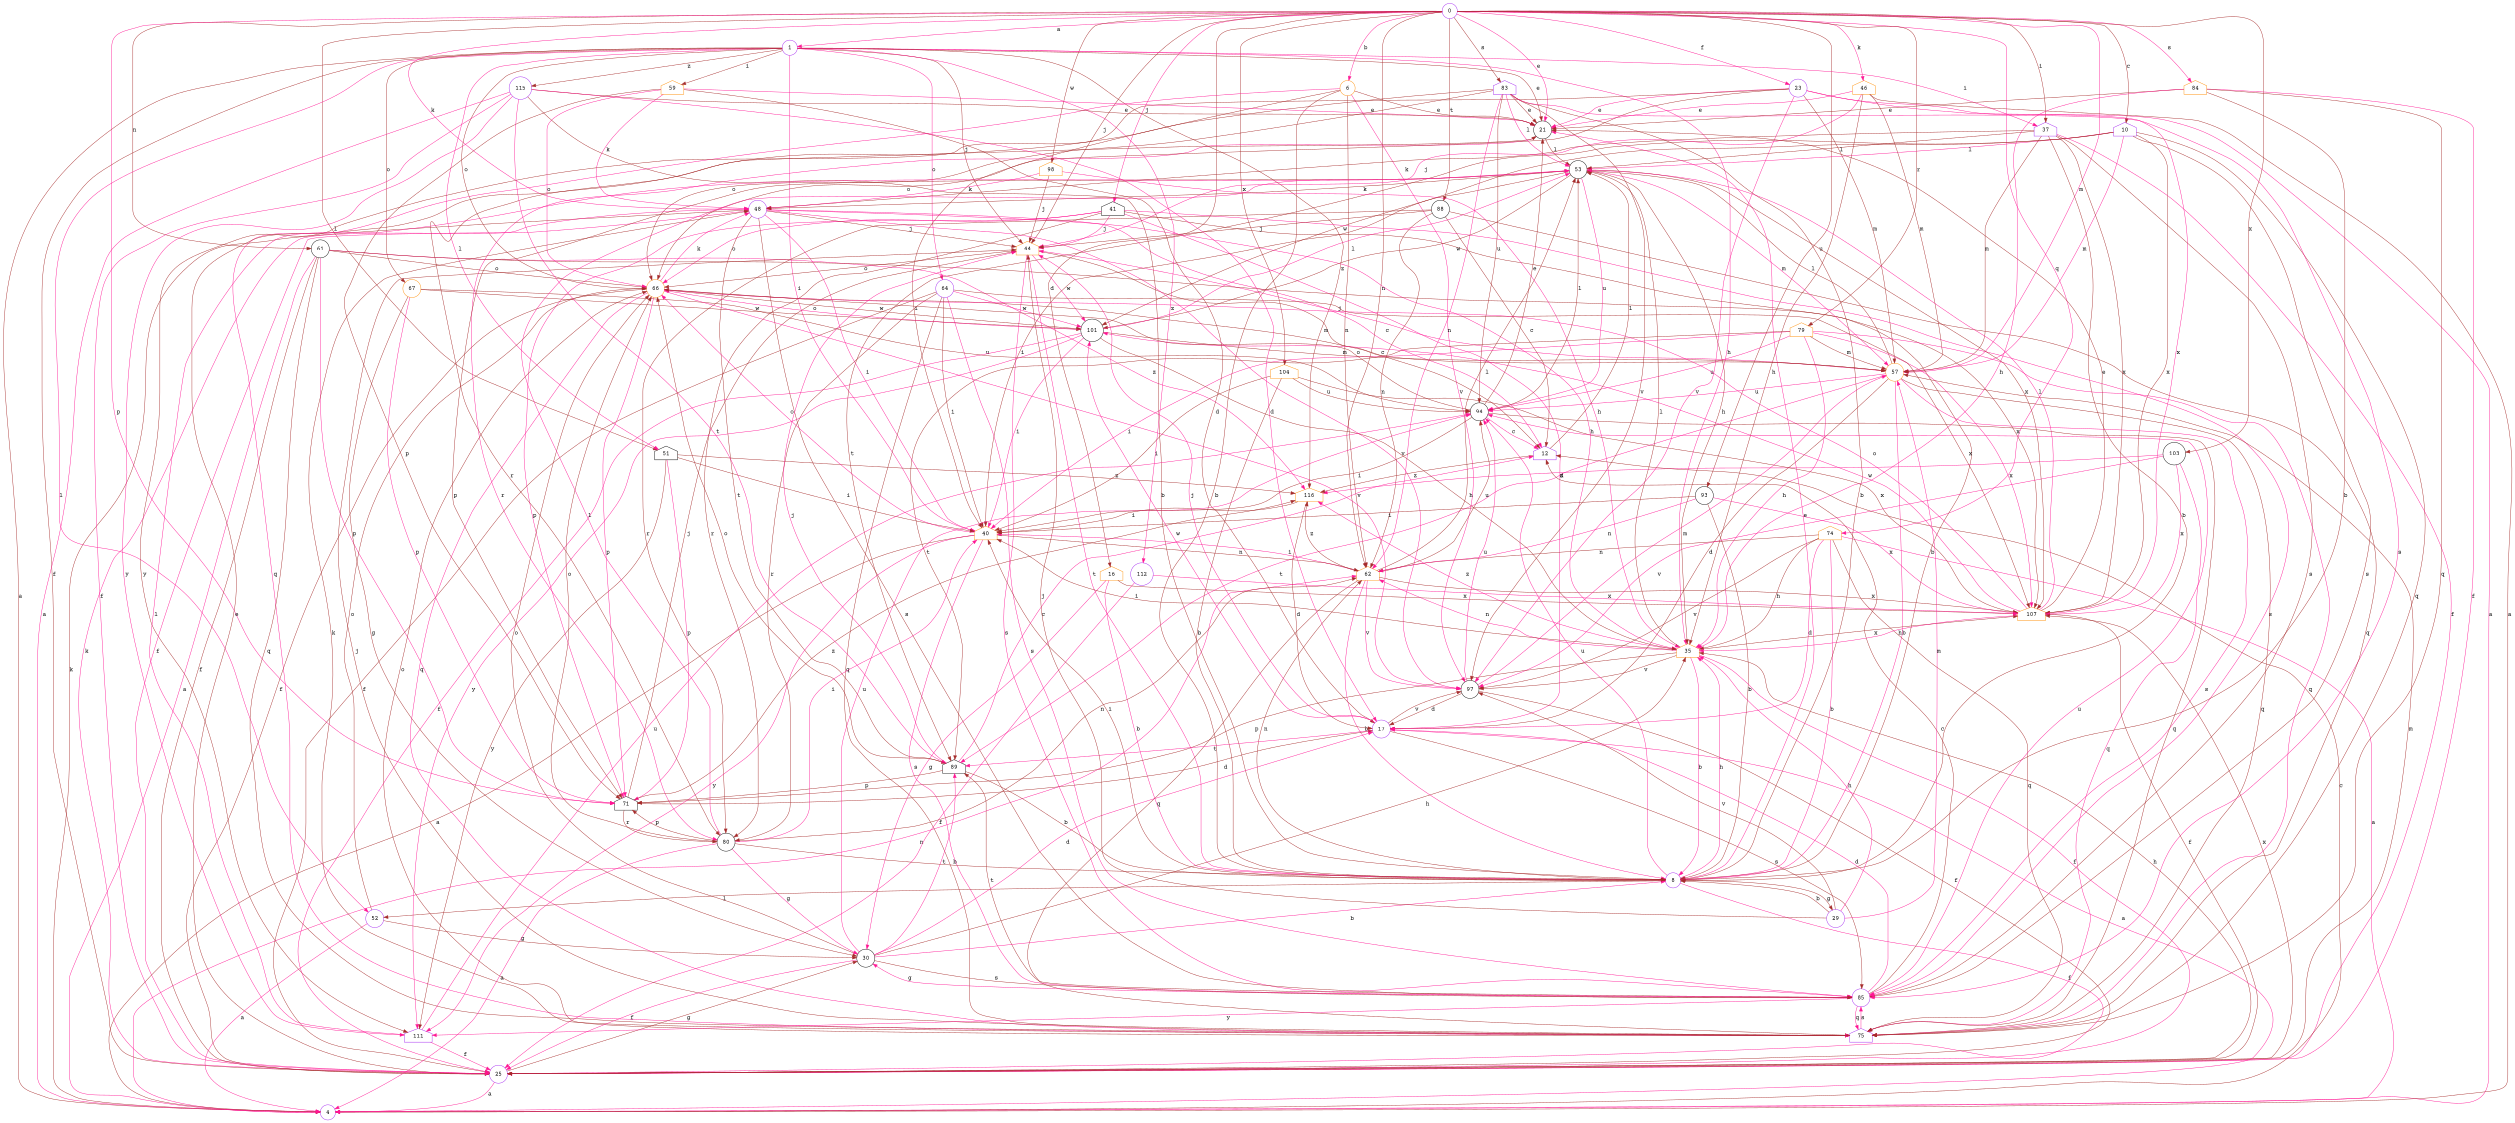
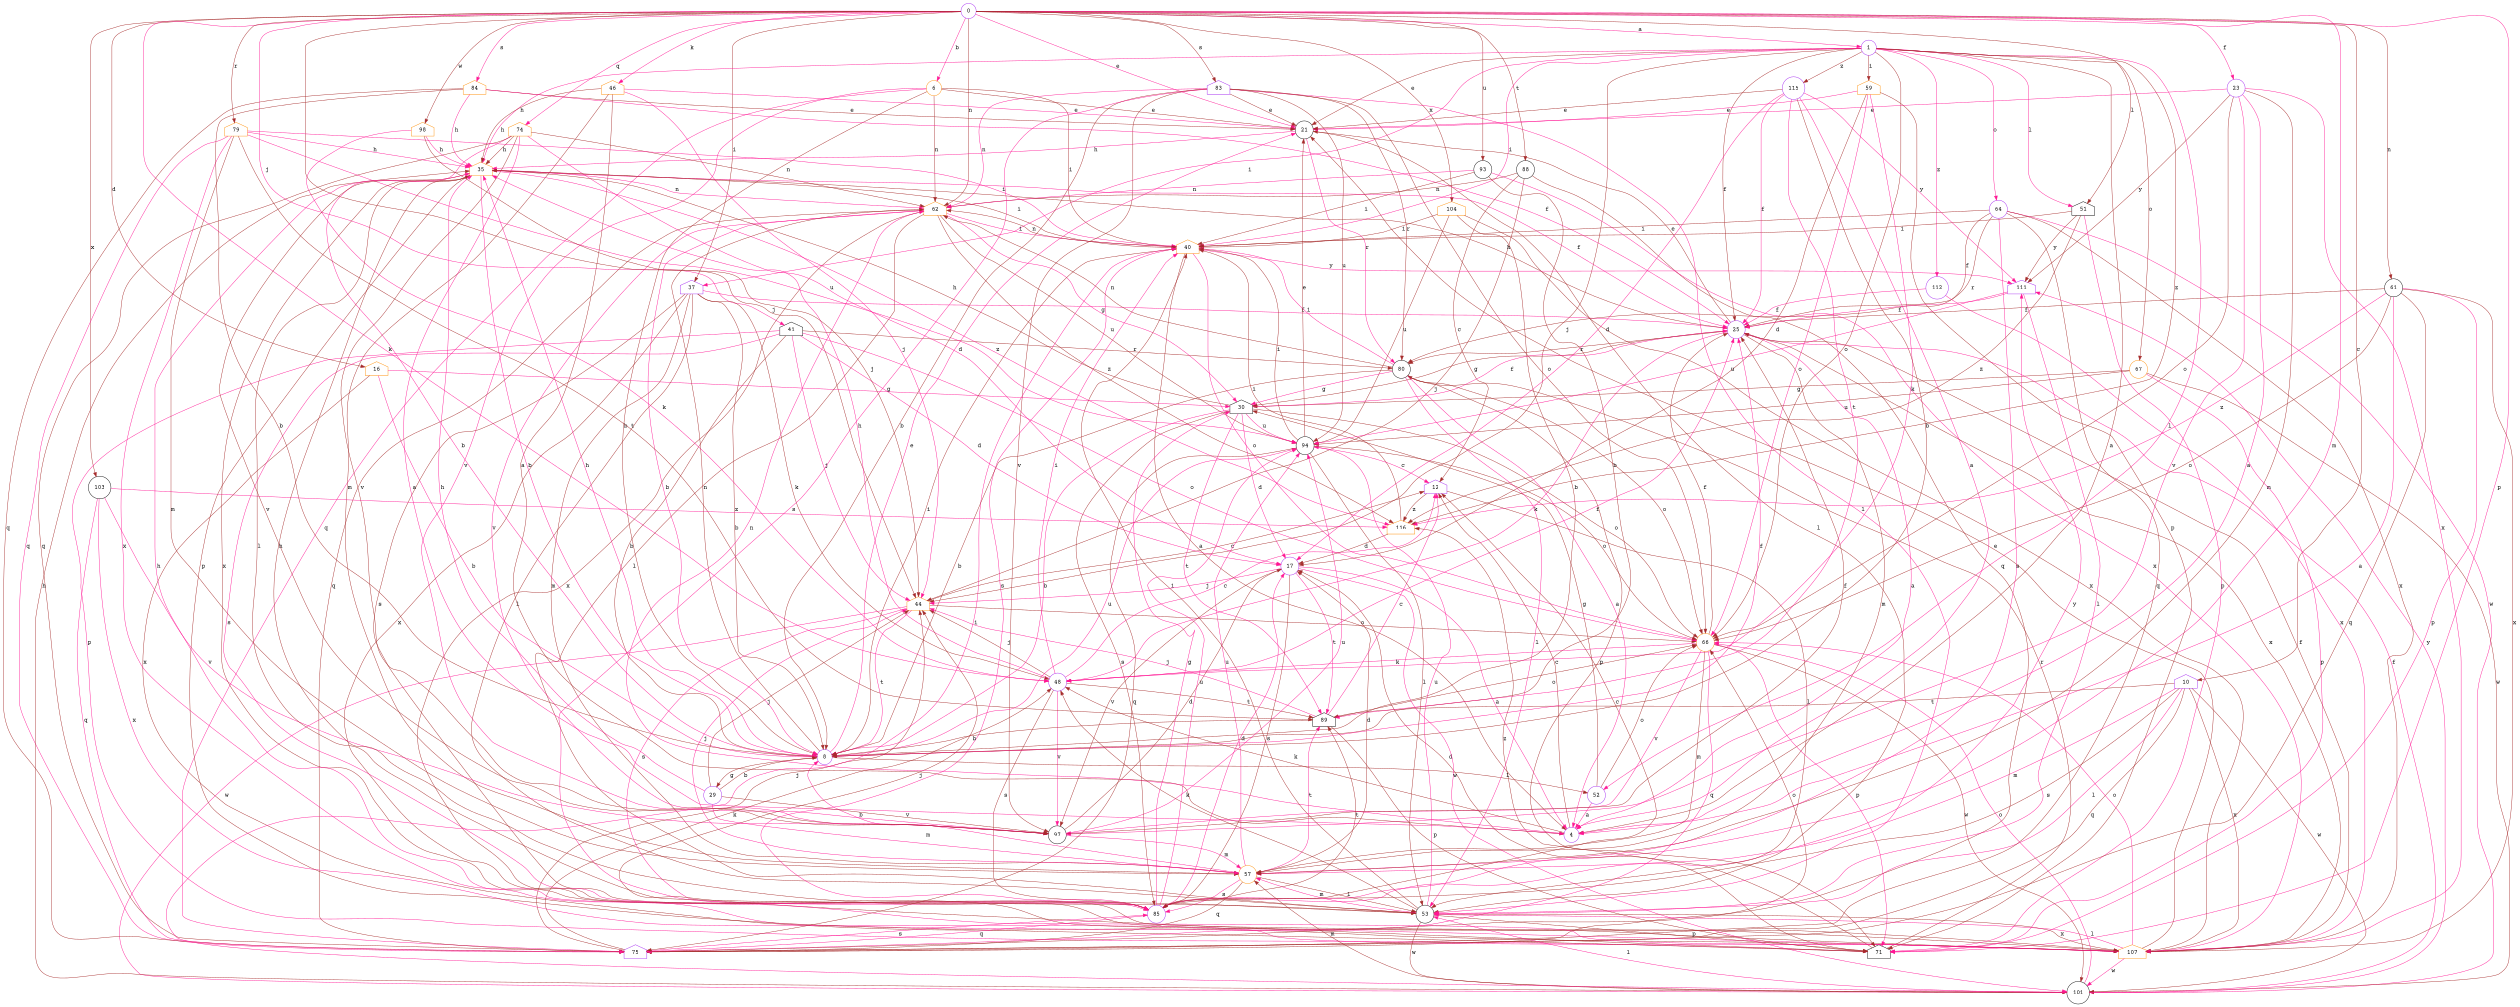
edge "21" -> "35": added, label "h"
edge "88" -> "80": now "25" -> "80"
edge "62" -> "30": added, label "g"
node "30": shape circle -> house
